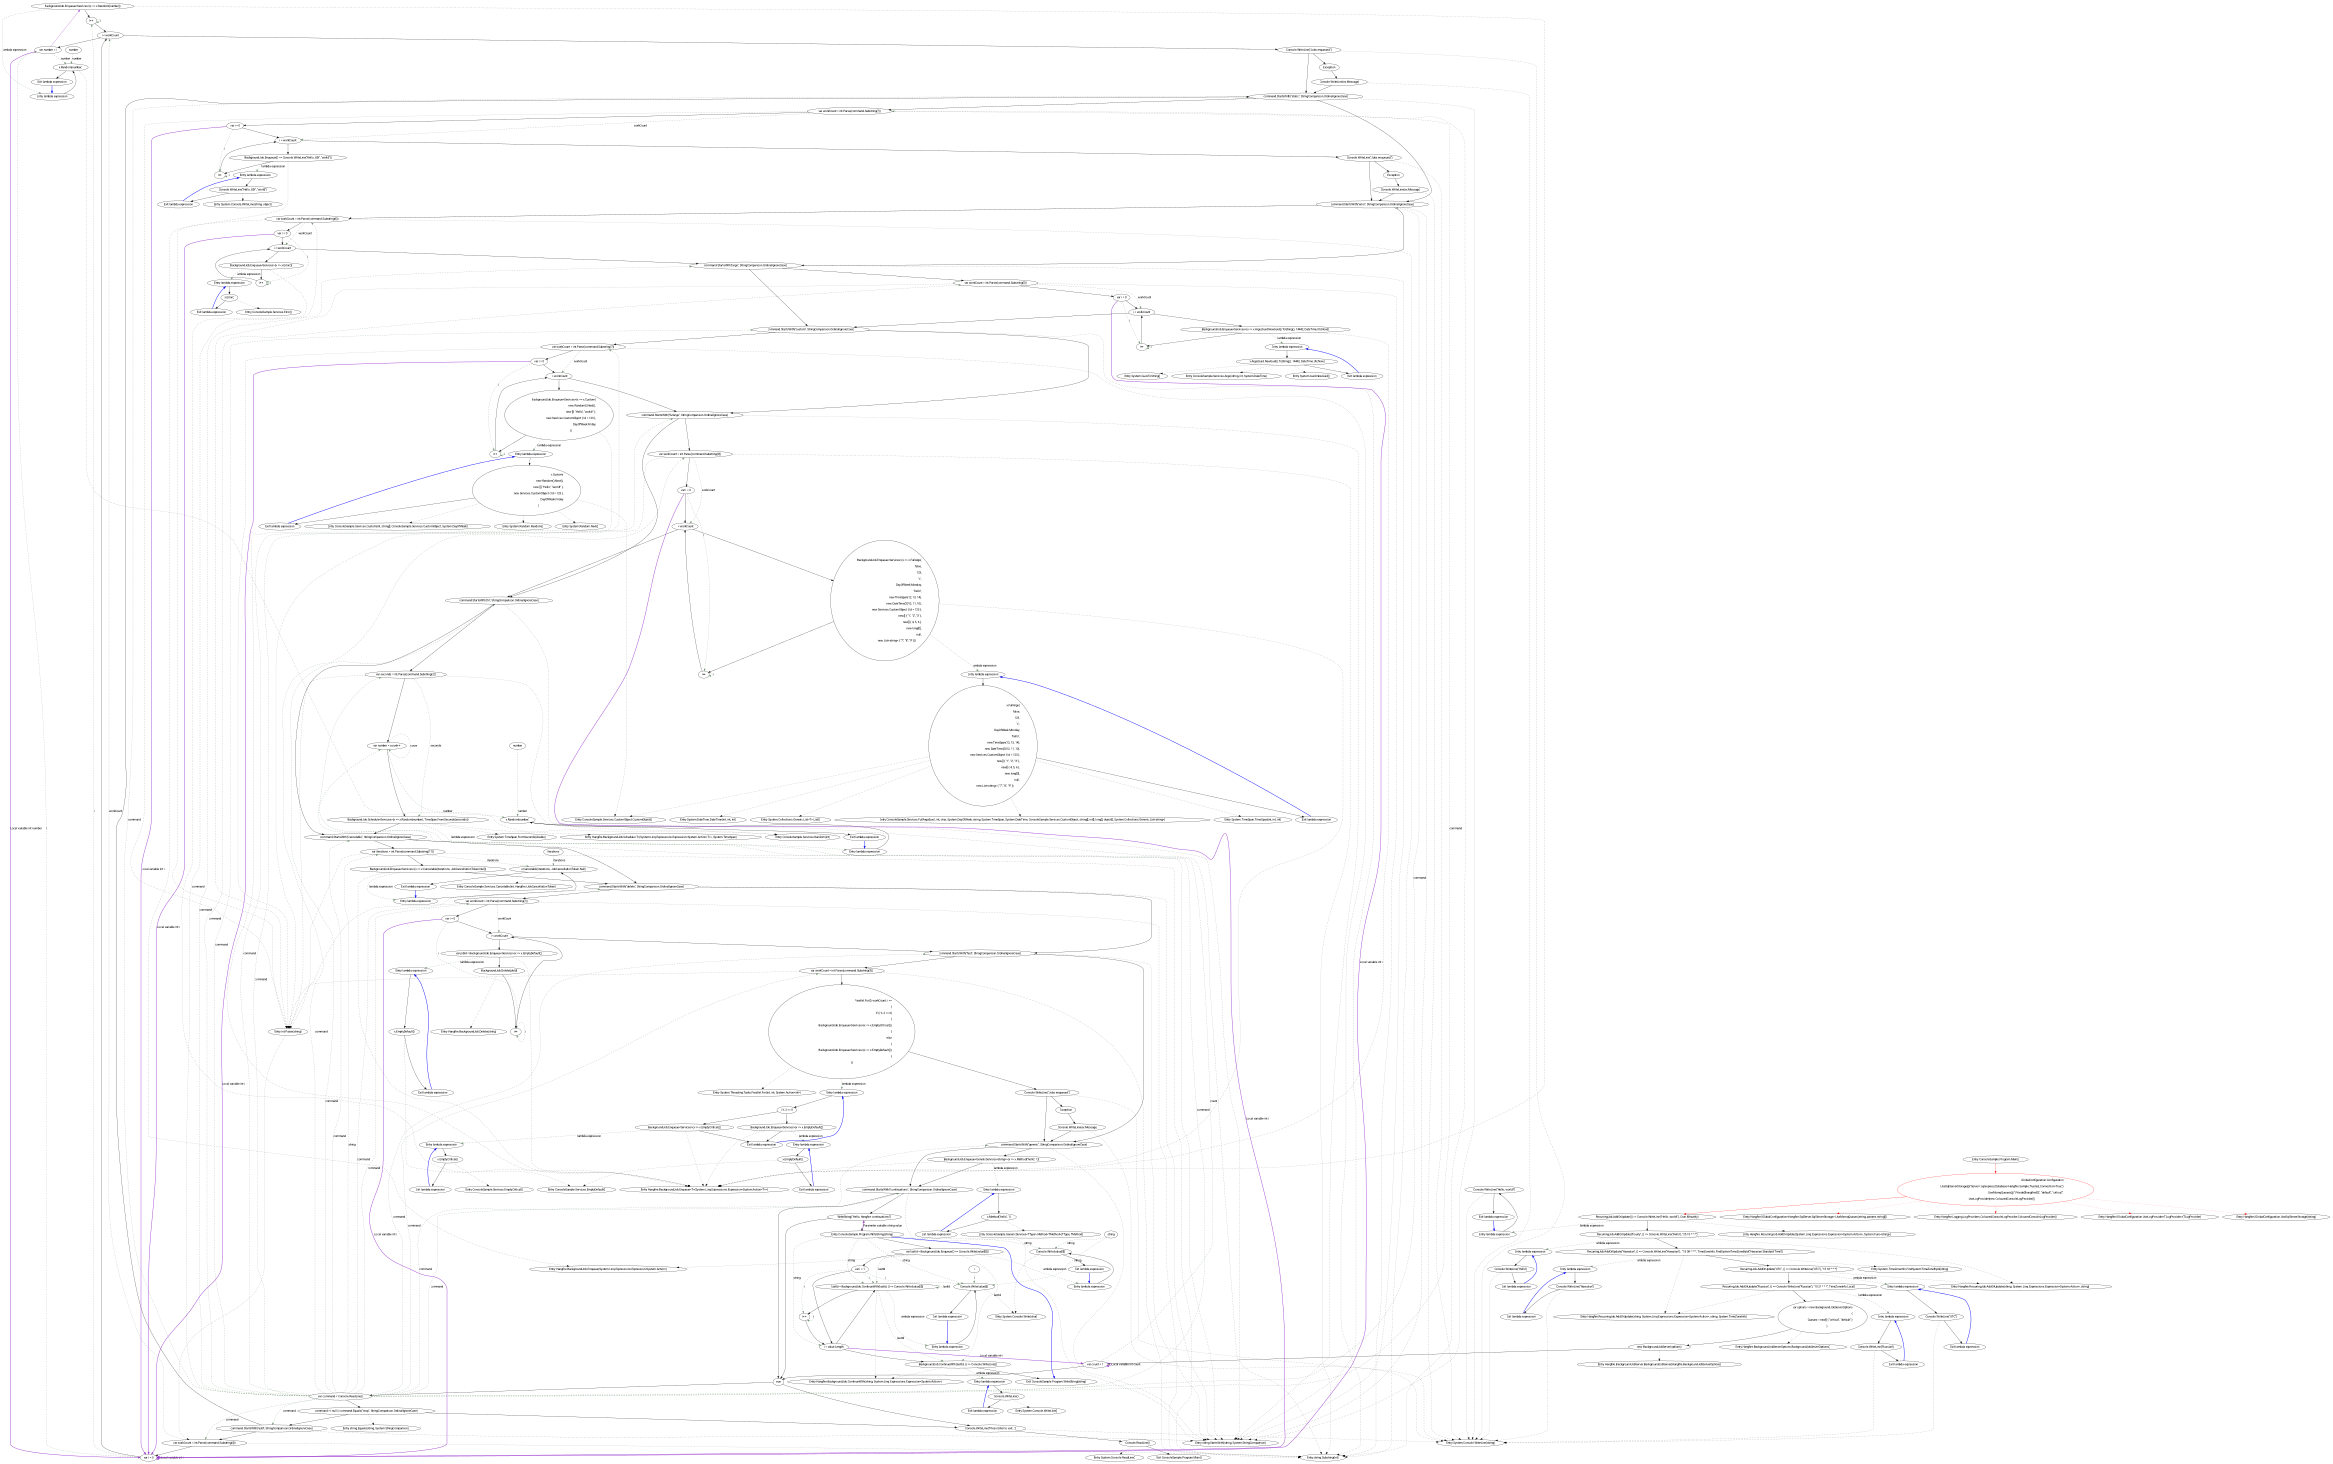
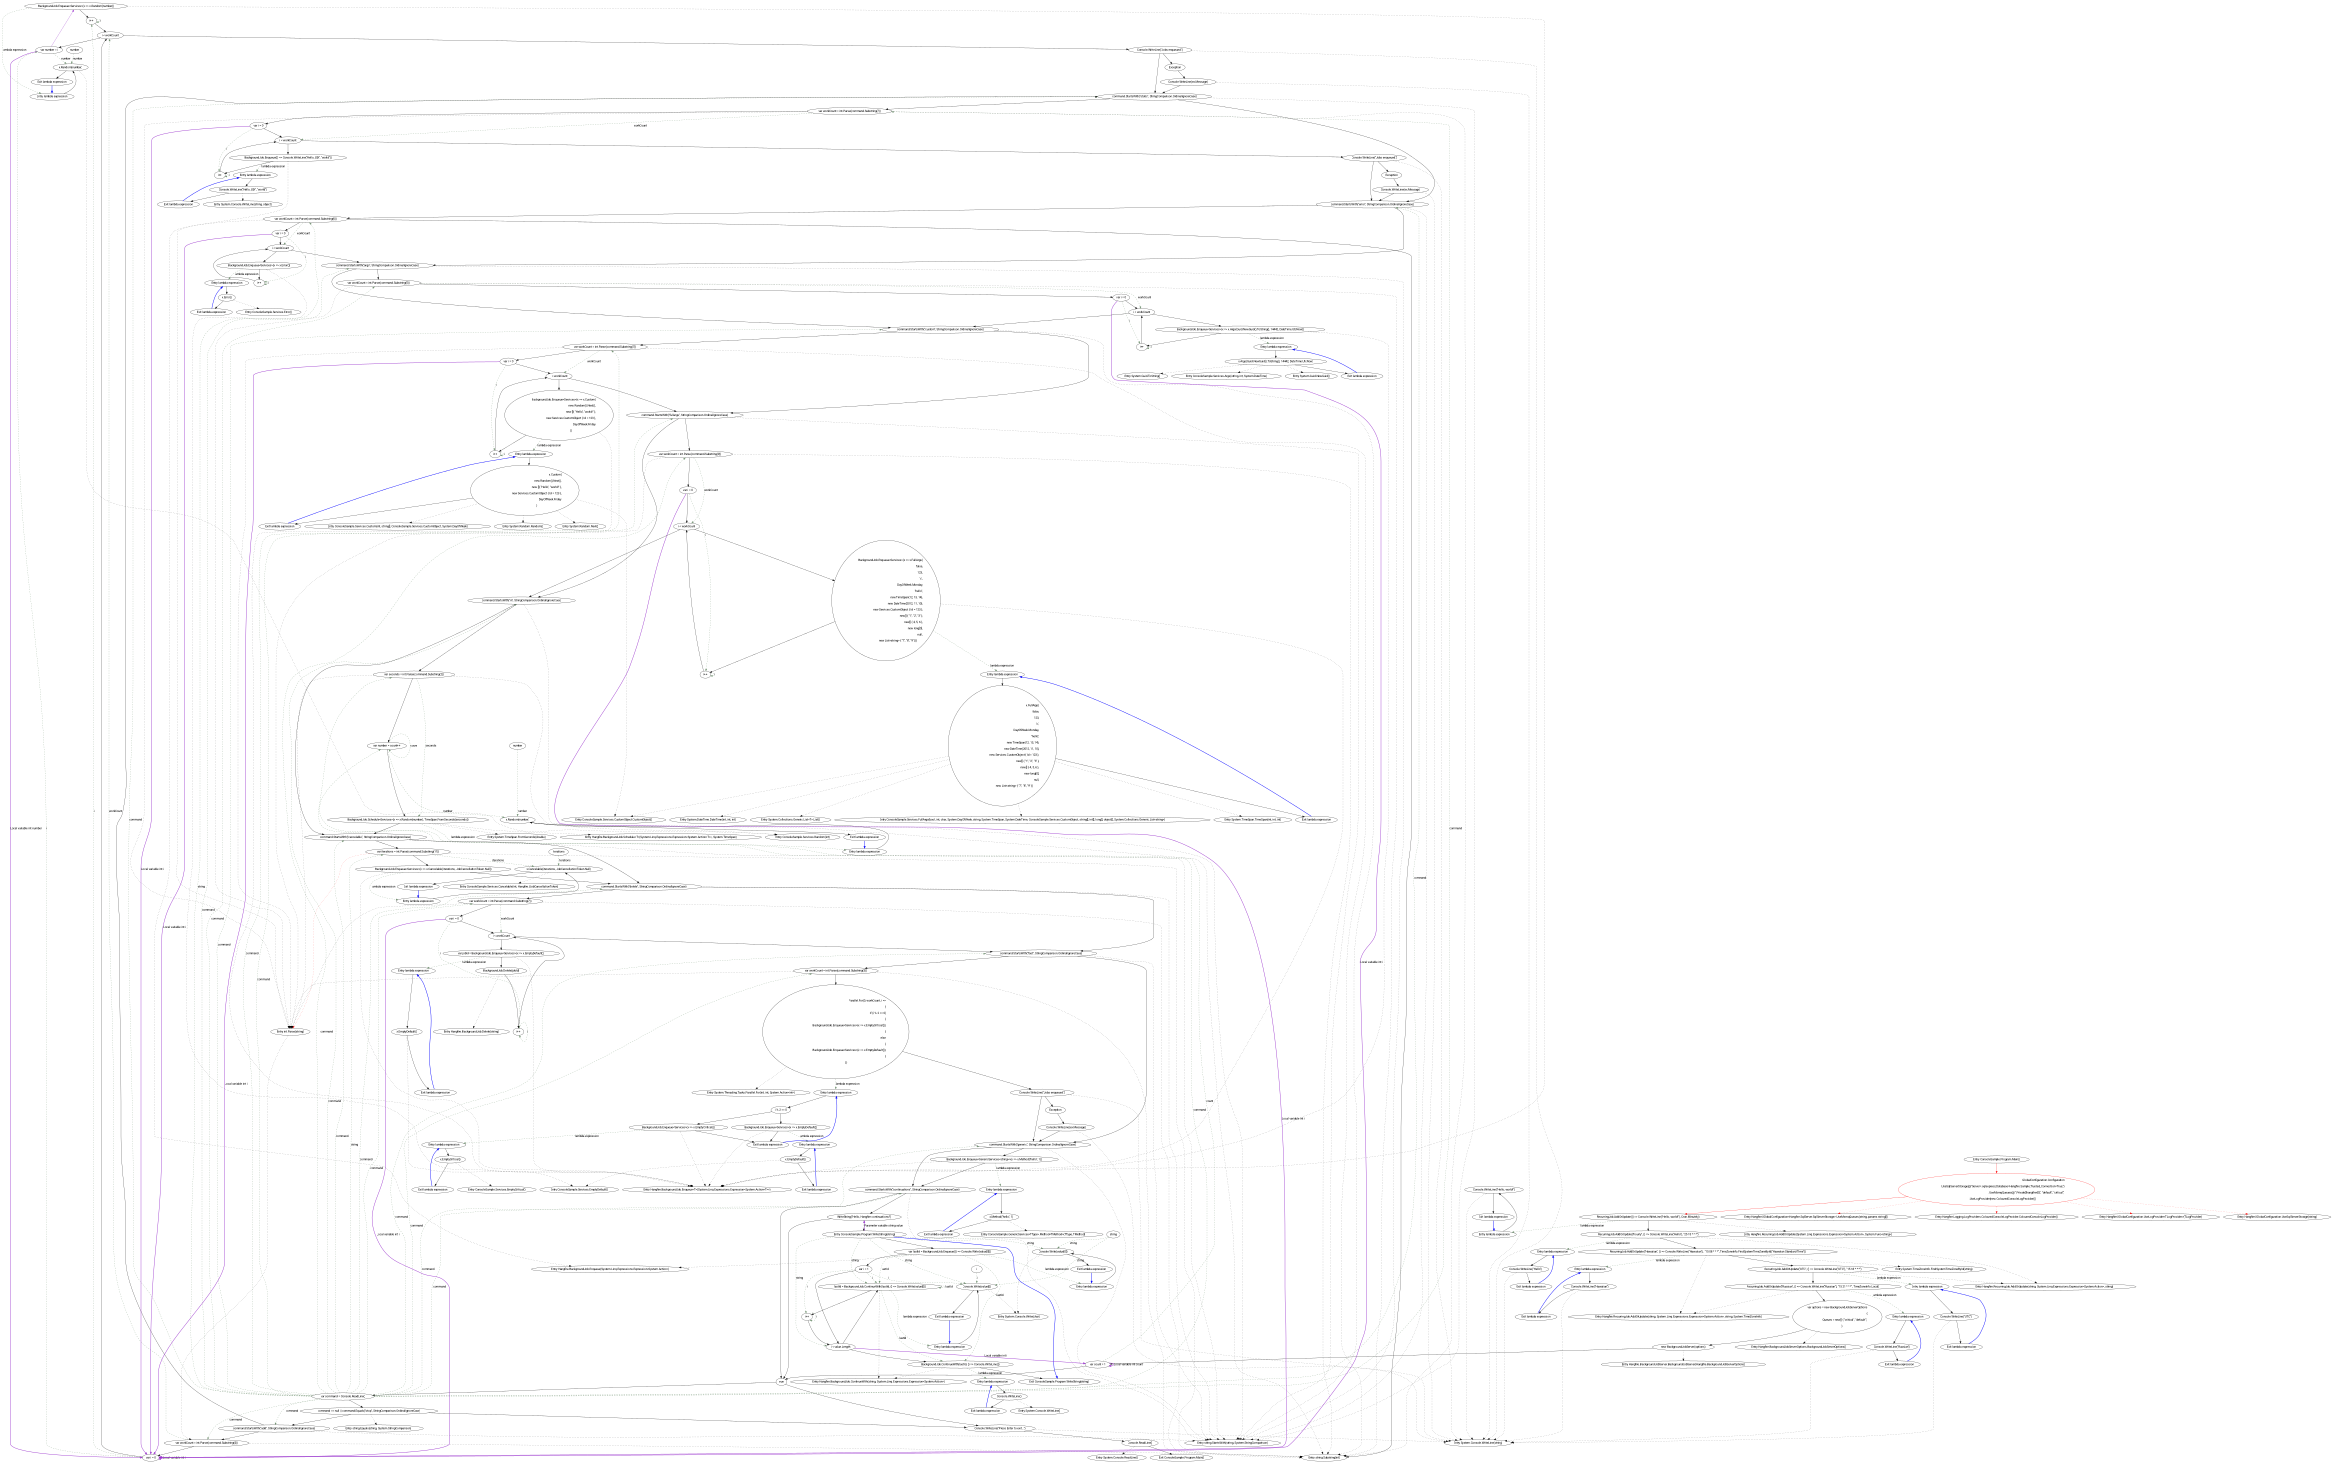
edge "var workCount = int.Parse(command.Substring(6))" -> "Entry string.Substring(int)": style dotted -> solid
edge "var command = Console.ReadLine()" -> "var workCount = int.Parse(command.Substring(6))": label "command" -> "string"
edge "var iterations = int.Parse(command.Substring(11))" -> "Entry int.Parse(string)": color black -> red
